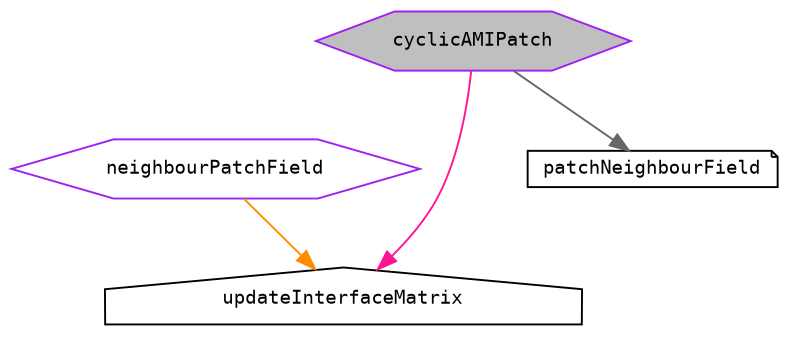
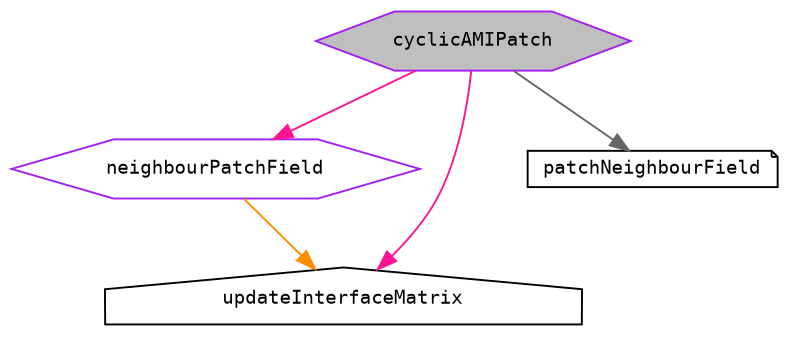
edge "cyclicAMIPatch" -> "neighbourPatchField": added
